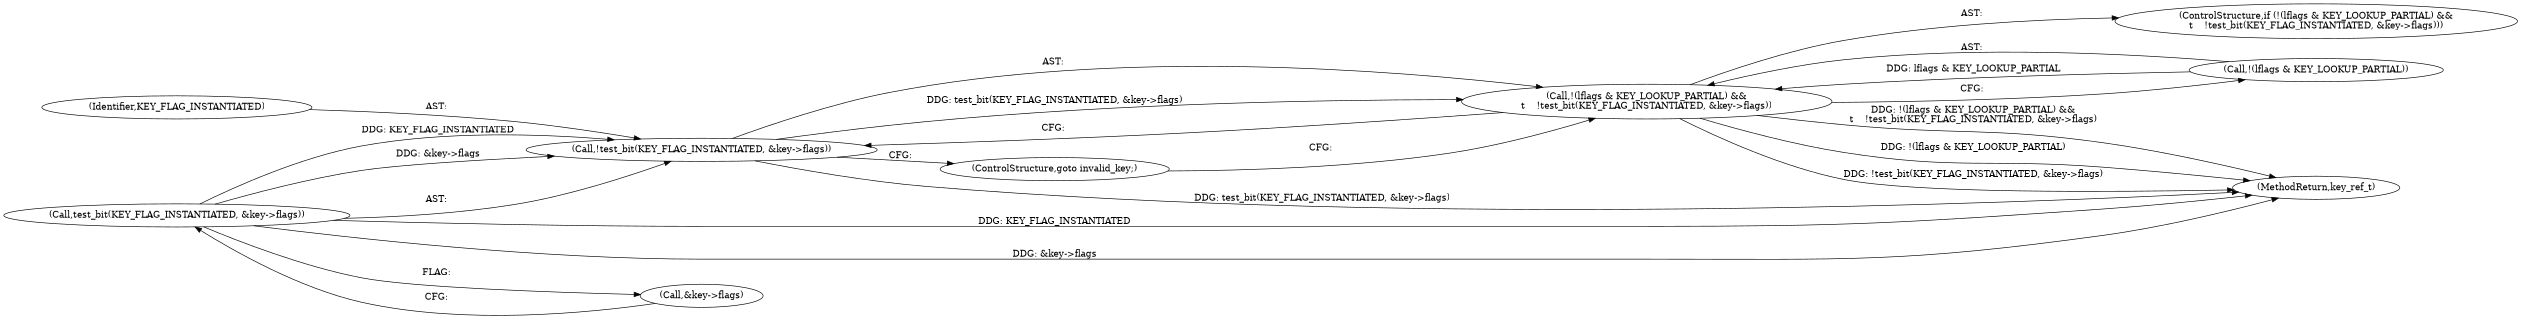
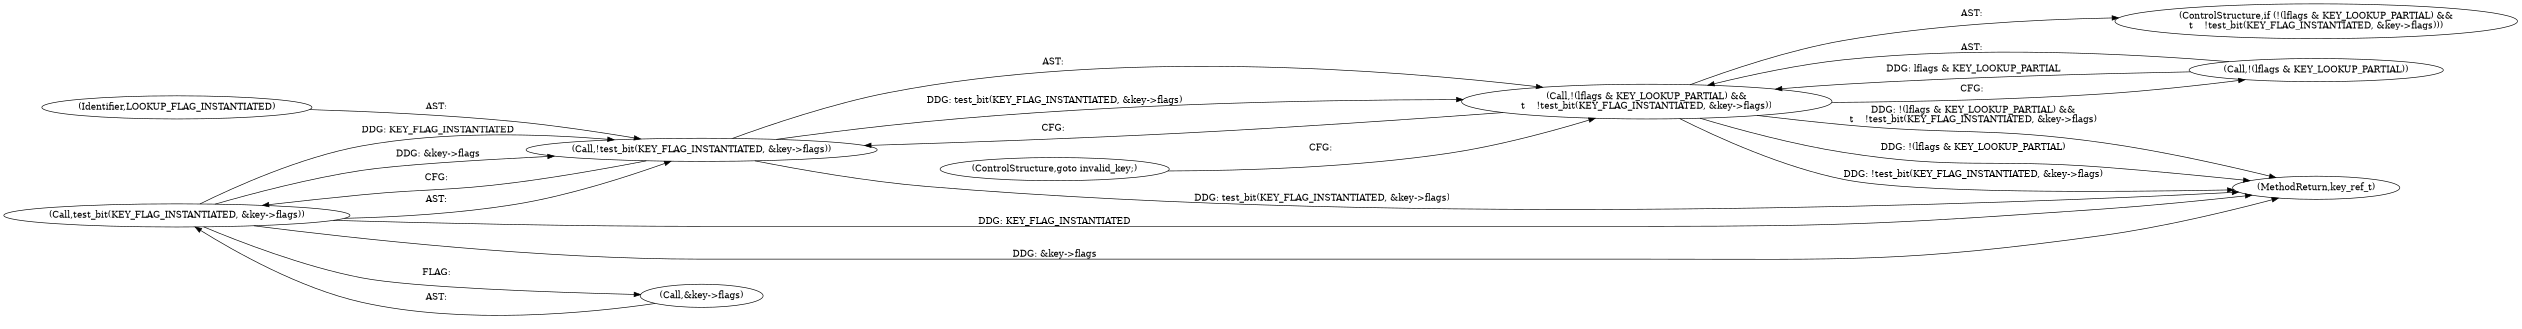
node "(Identifier,KEY_FLAG_INSTANTIATED)": label "(Identifier,KEY_FLAG_INSTANTIATED)" -> "(Identifier,LOOKUP_FLAG_INSTANTIATED)"
edge "(Call,!test_bit(KEY_FLAG_INSTANTIATED, &key->flags))" -> "(ControlStructure,goto invalid_key;)": now "(Call,!test_bit(KEY_FLAG_INSTANTIATED, &key->flags))" -> "(Call,test_bit(KEY_FLAG_INSTANTIATED, &key->flags))"
edge "(Call,&key->flags)" -> "(Call,test_bit(KEY_FLAG_INSTANTIATED, &key->flags))": label "CFG: " -> "AST: "
